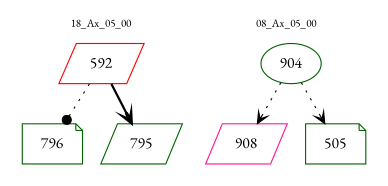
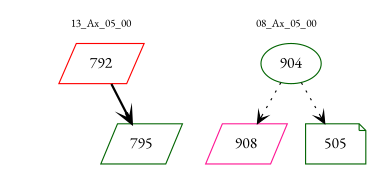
cluster "18_Ax_05_00": label "18_Ax_05_00" -> "13_Ax_05_00"
node "592": label "592" -> "792"
node "796": removed
